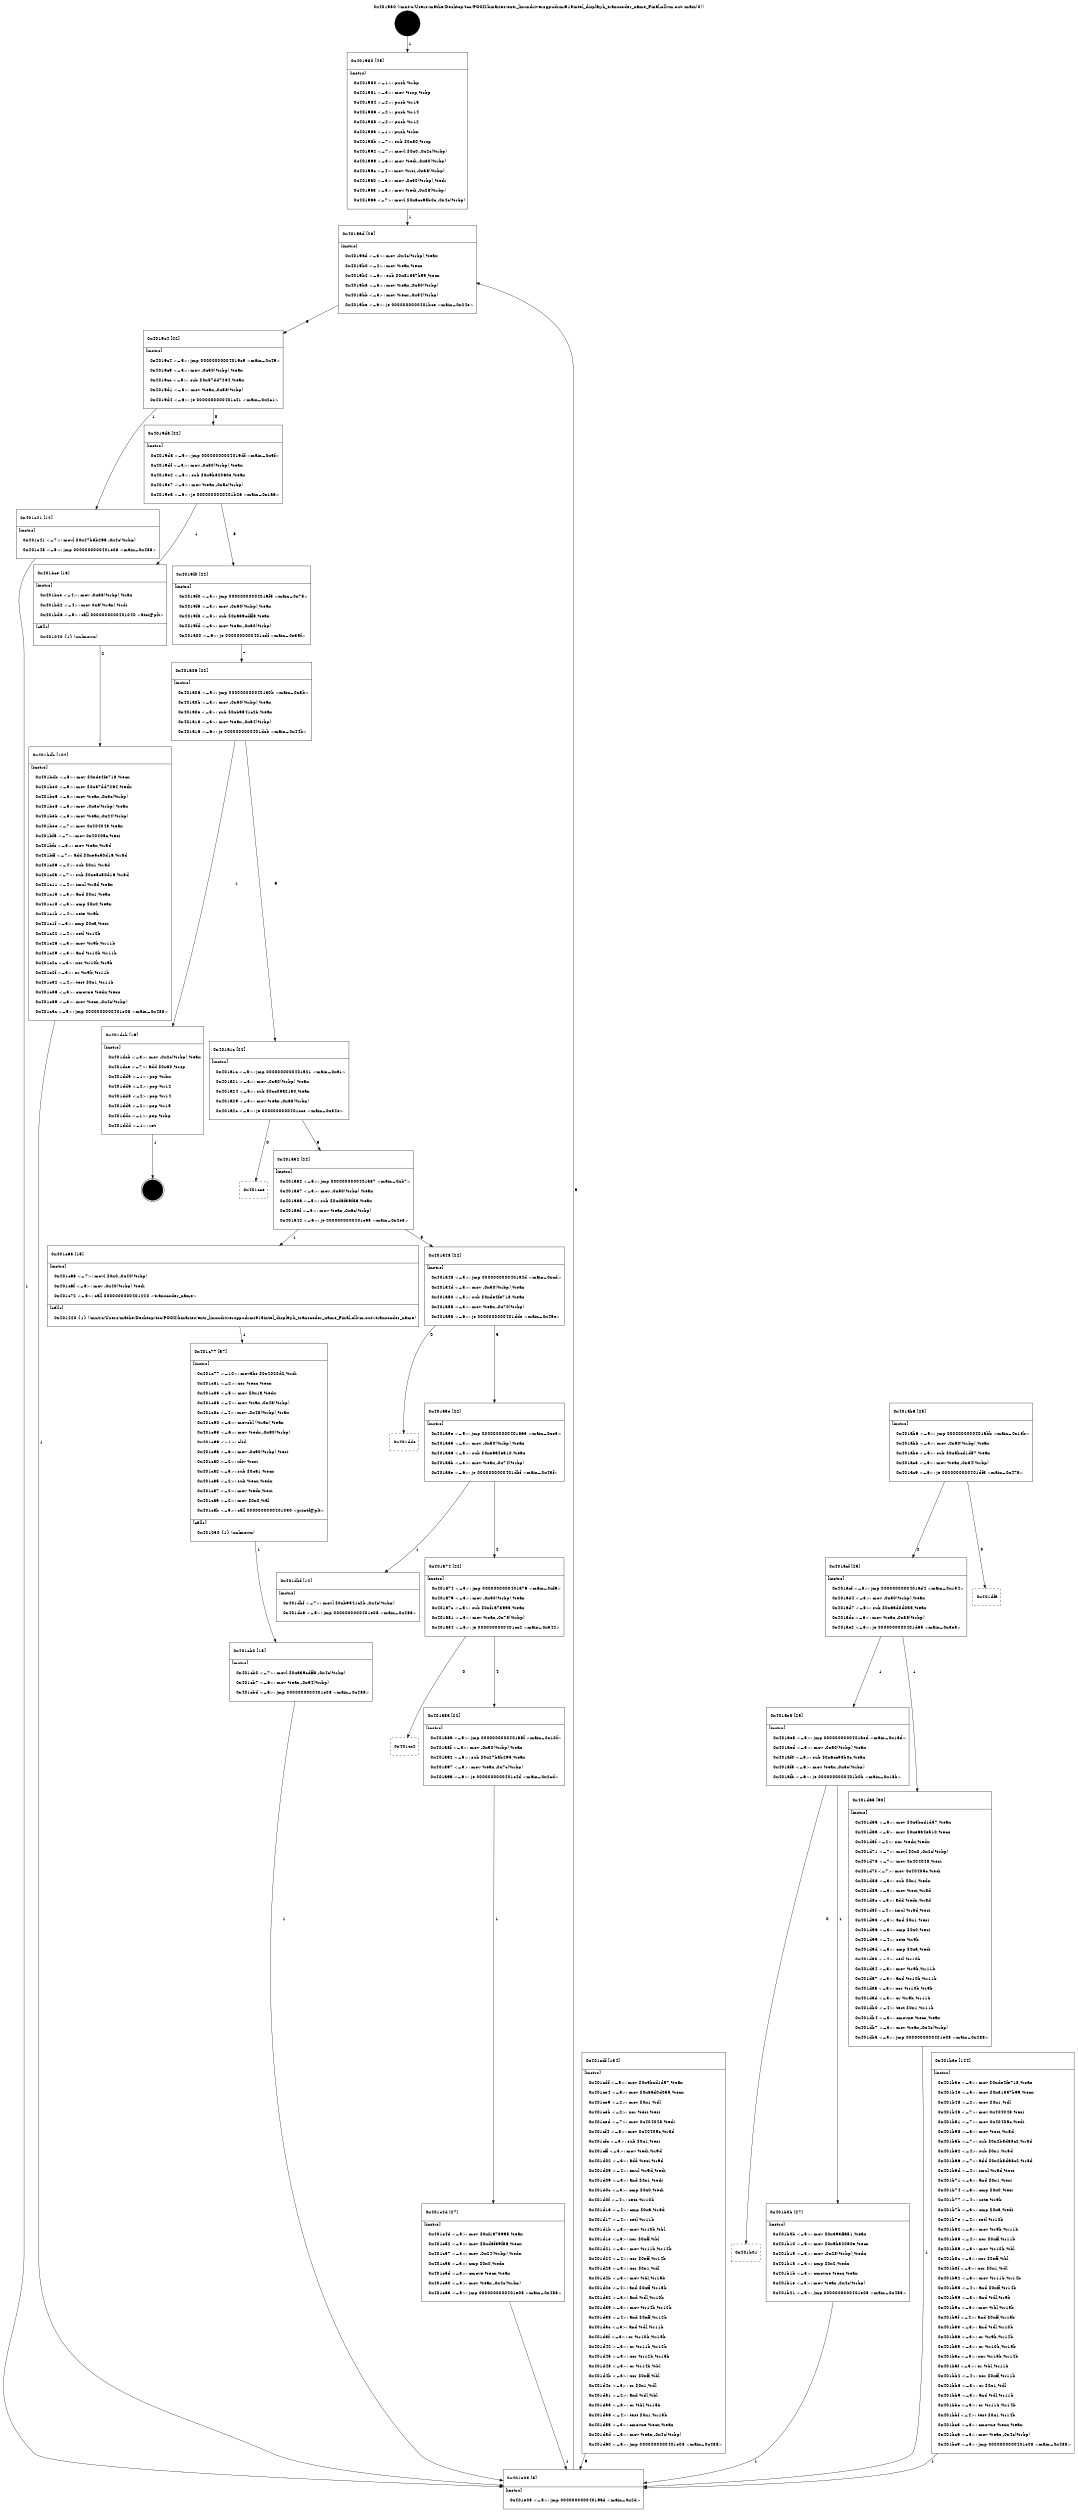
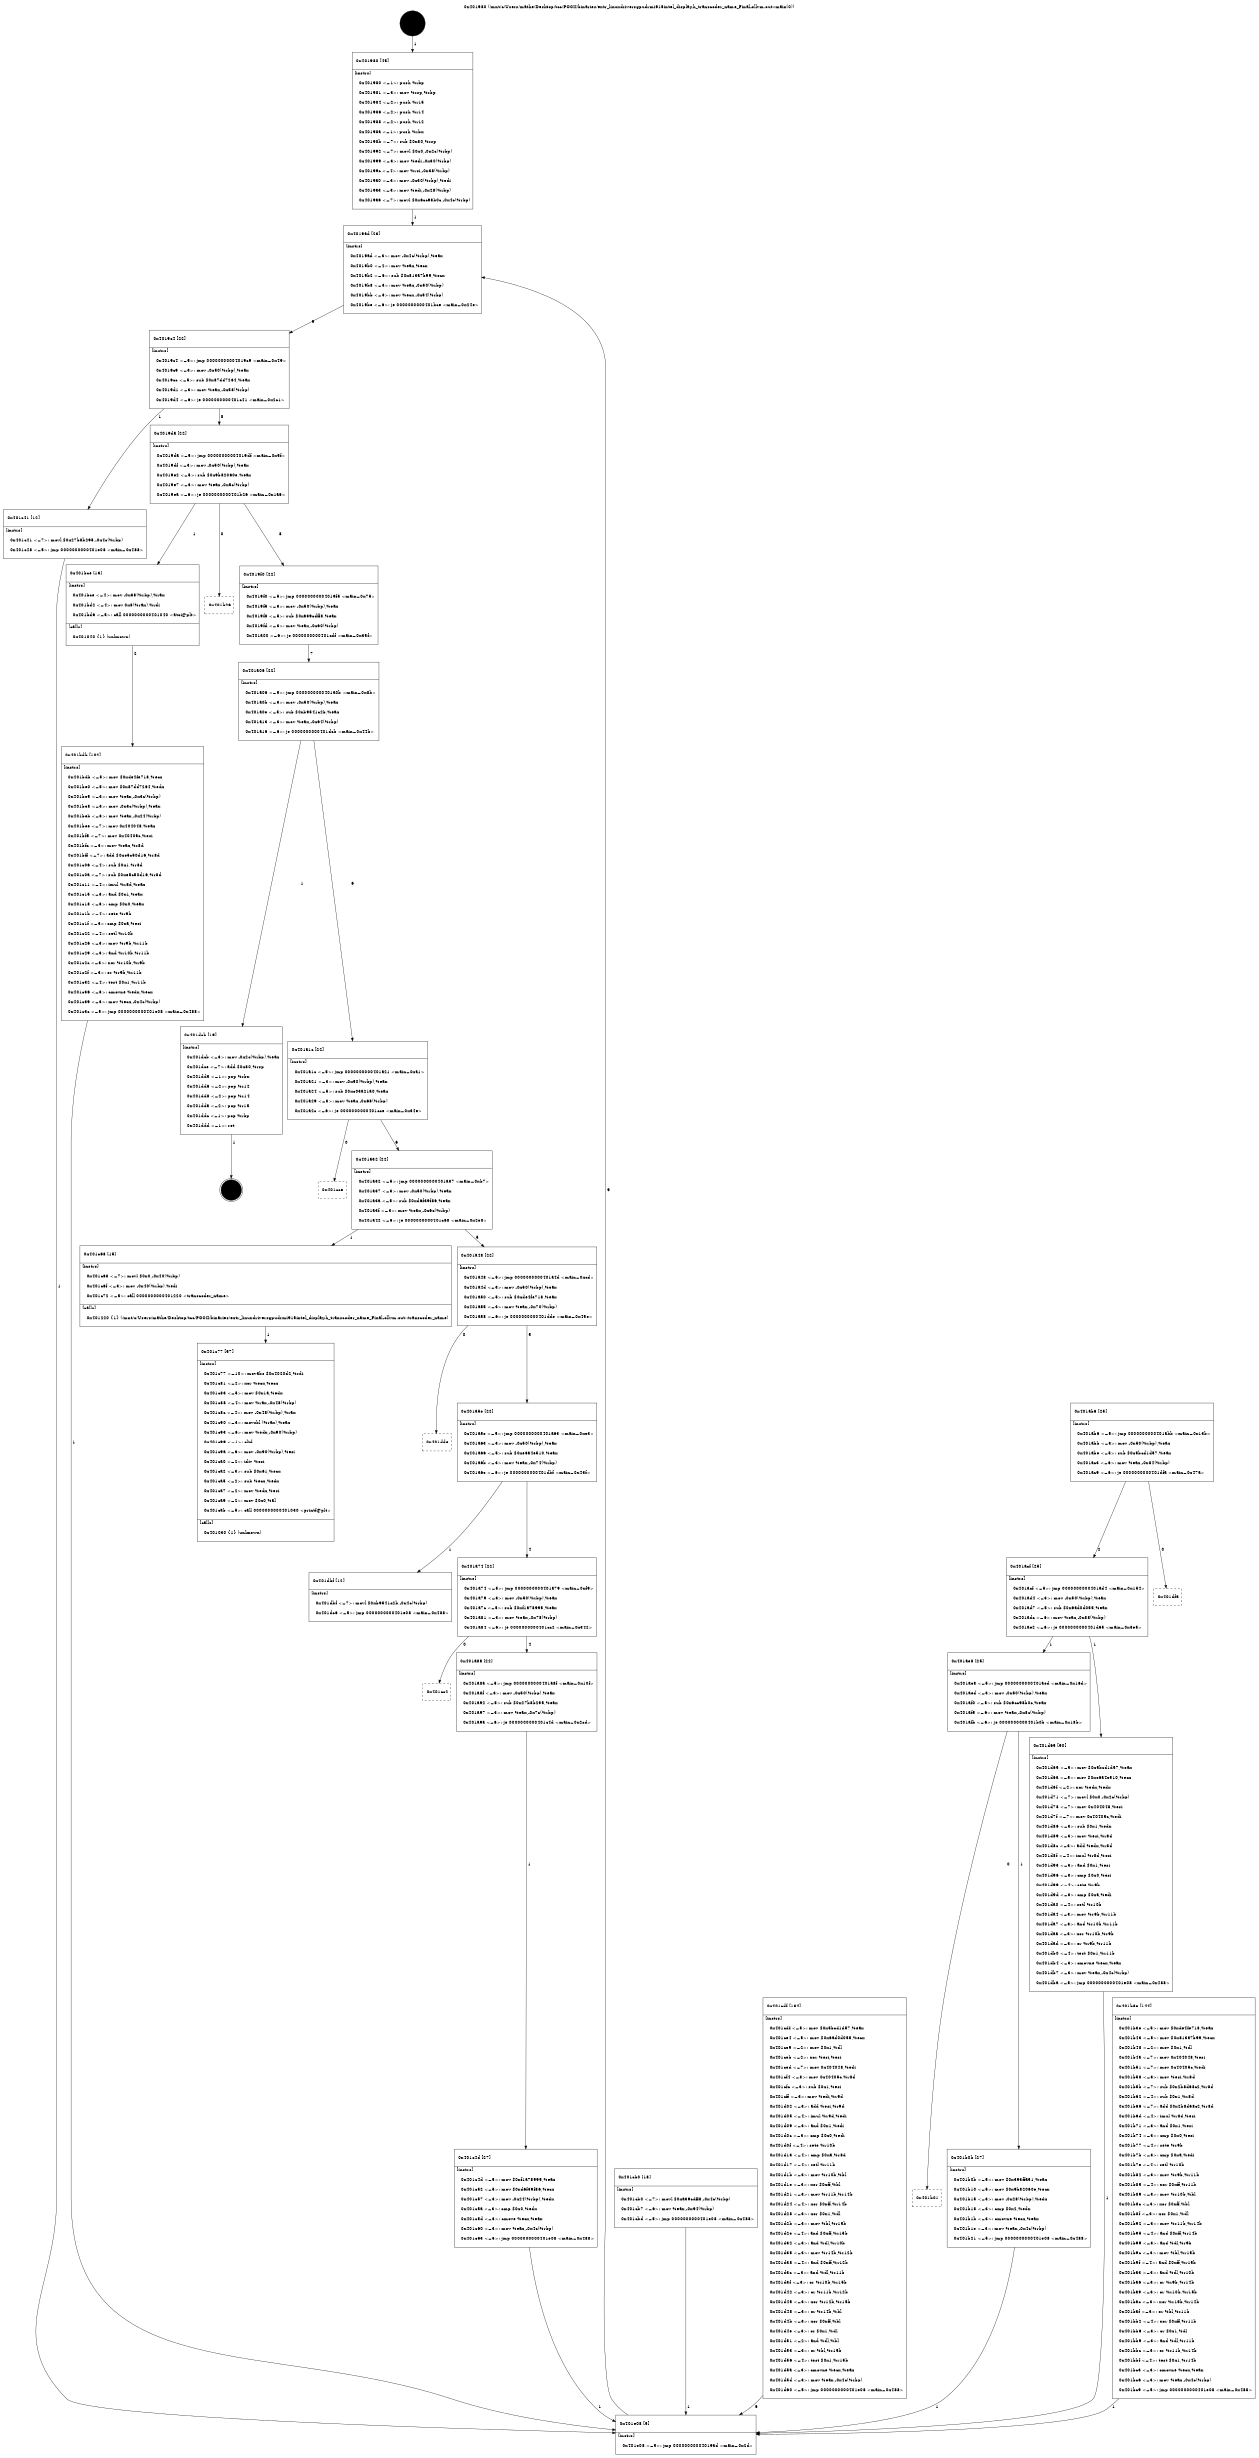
node "0x401b26": added
edge "0x401a5e [22]" -> "0x401a74 [22]": label " 2" -> " 4"
edge "0x401c77 [57]" -> "0x401cb0 [18]": removed, label "1"
